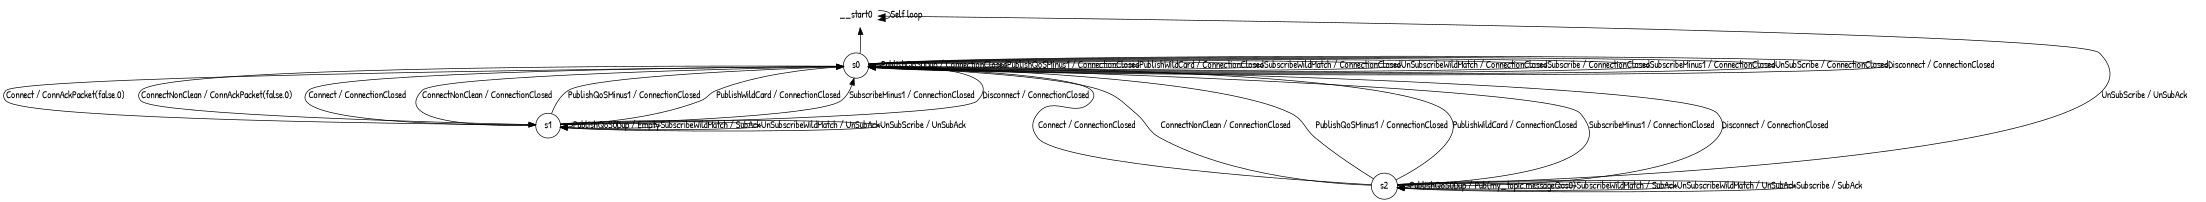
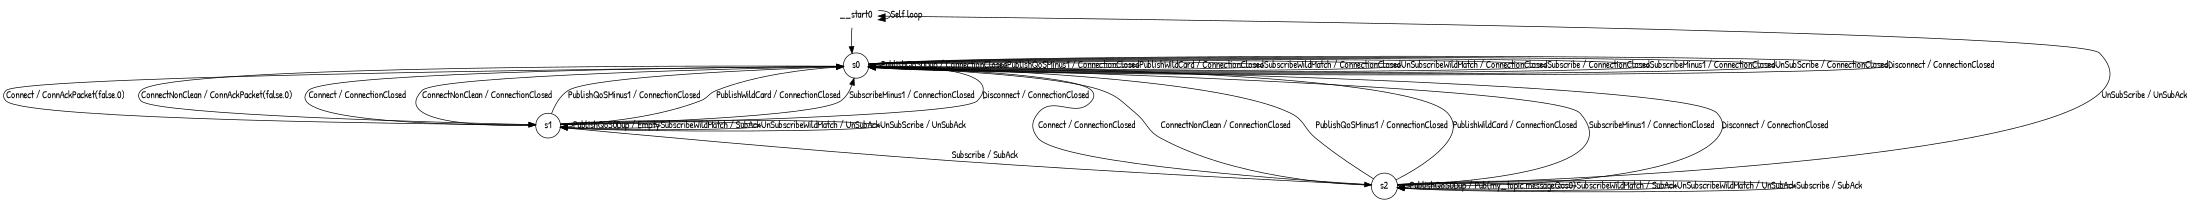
edge "s0" -> "__start0": reversed
edge "s1" -> "s2": added, label "Subscribe / SubAck"
